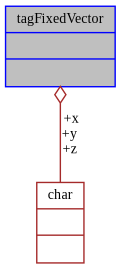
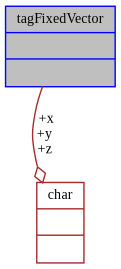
edge "char" -> "tagFixedVector": reversed
